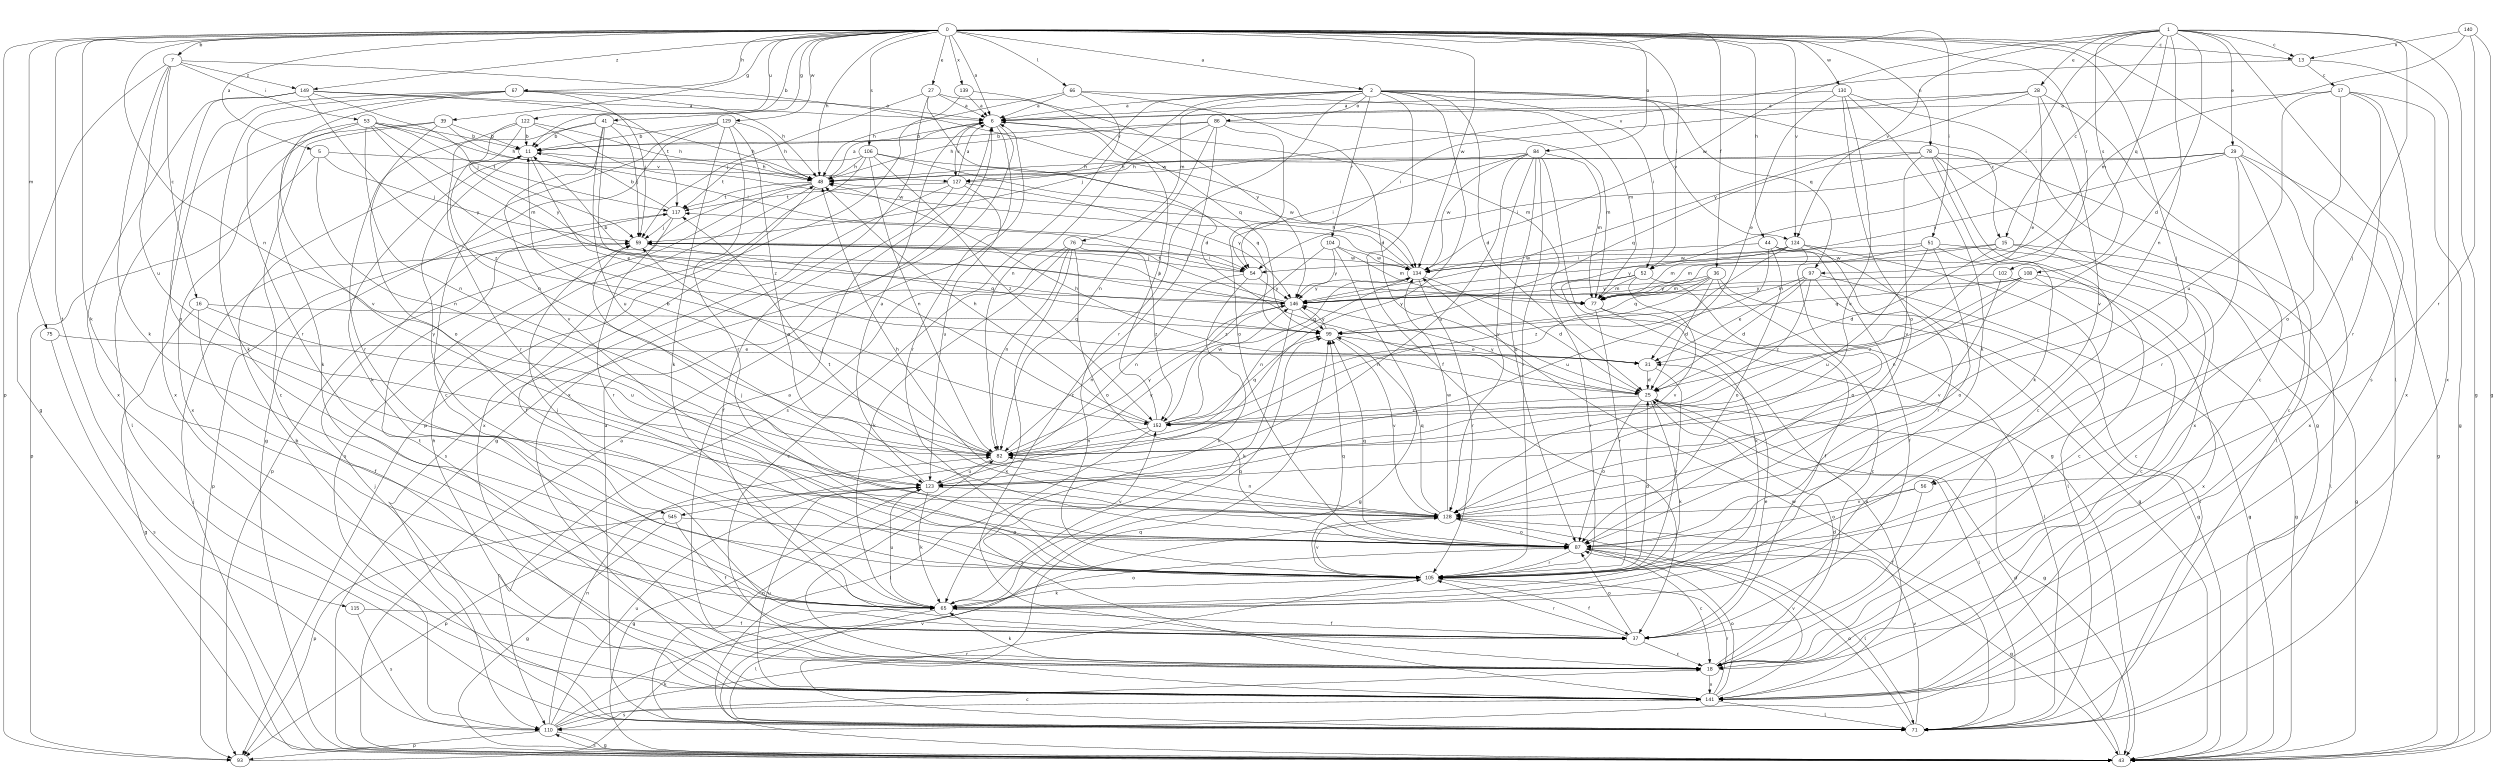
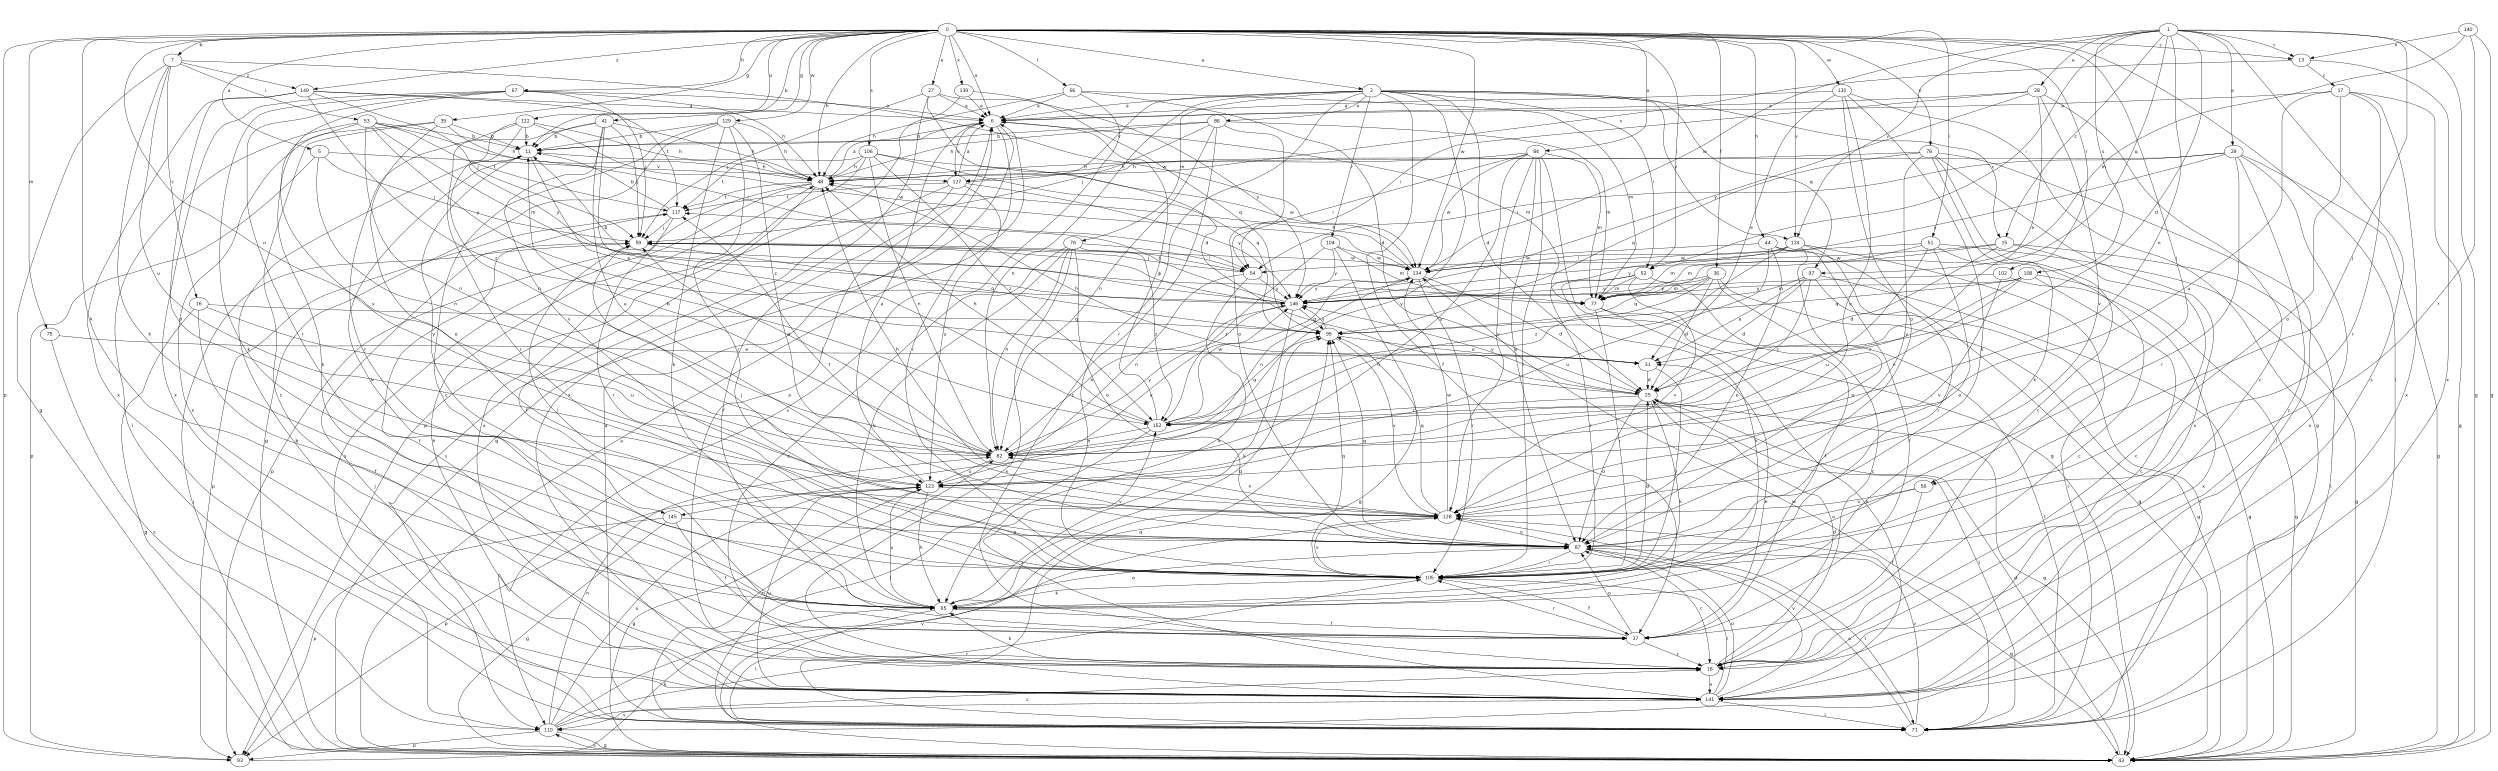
node "545": label "545" -> "145"
node "115": removed
